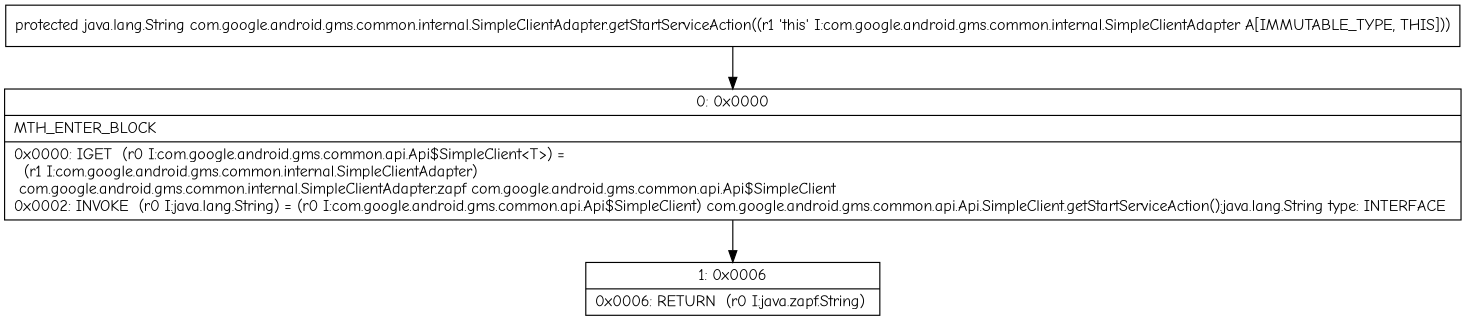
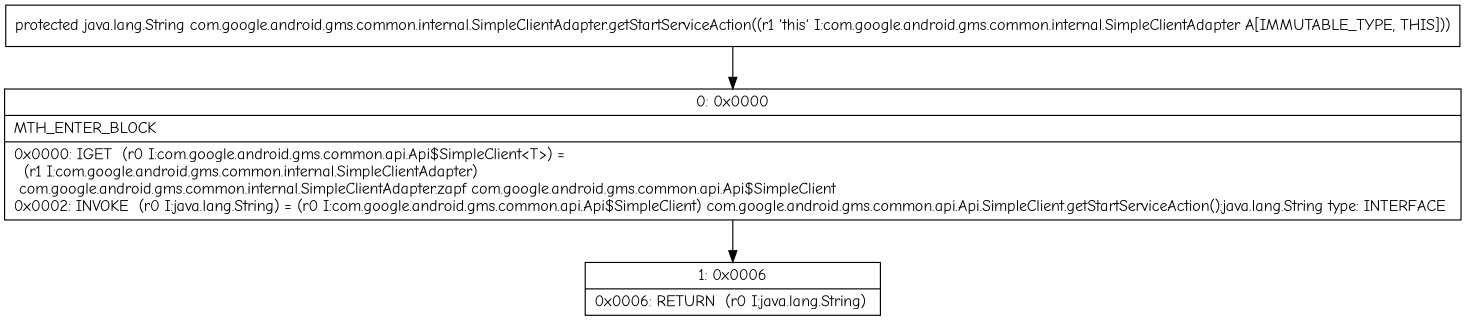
node "1: 0x0006": text "0x0006: RETURN  (r0 I:java.zapf.String)" -> "0x0006: RETURN  (r0 I:java.lang.String)"
